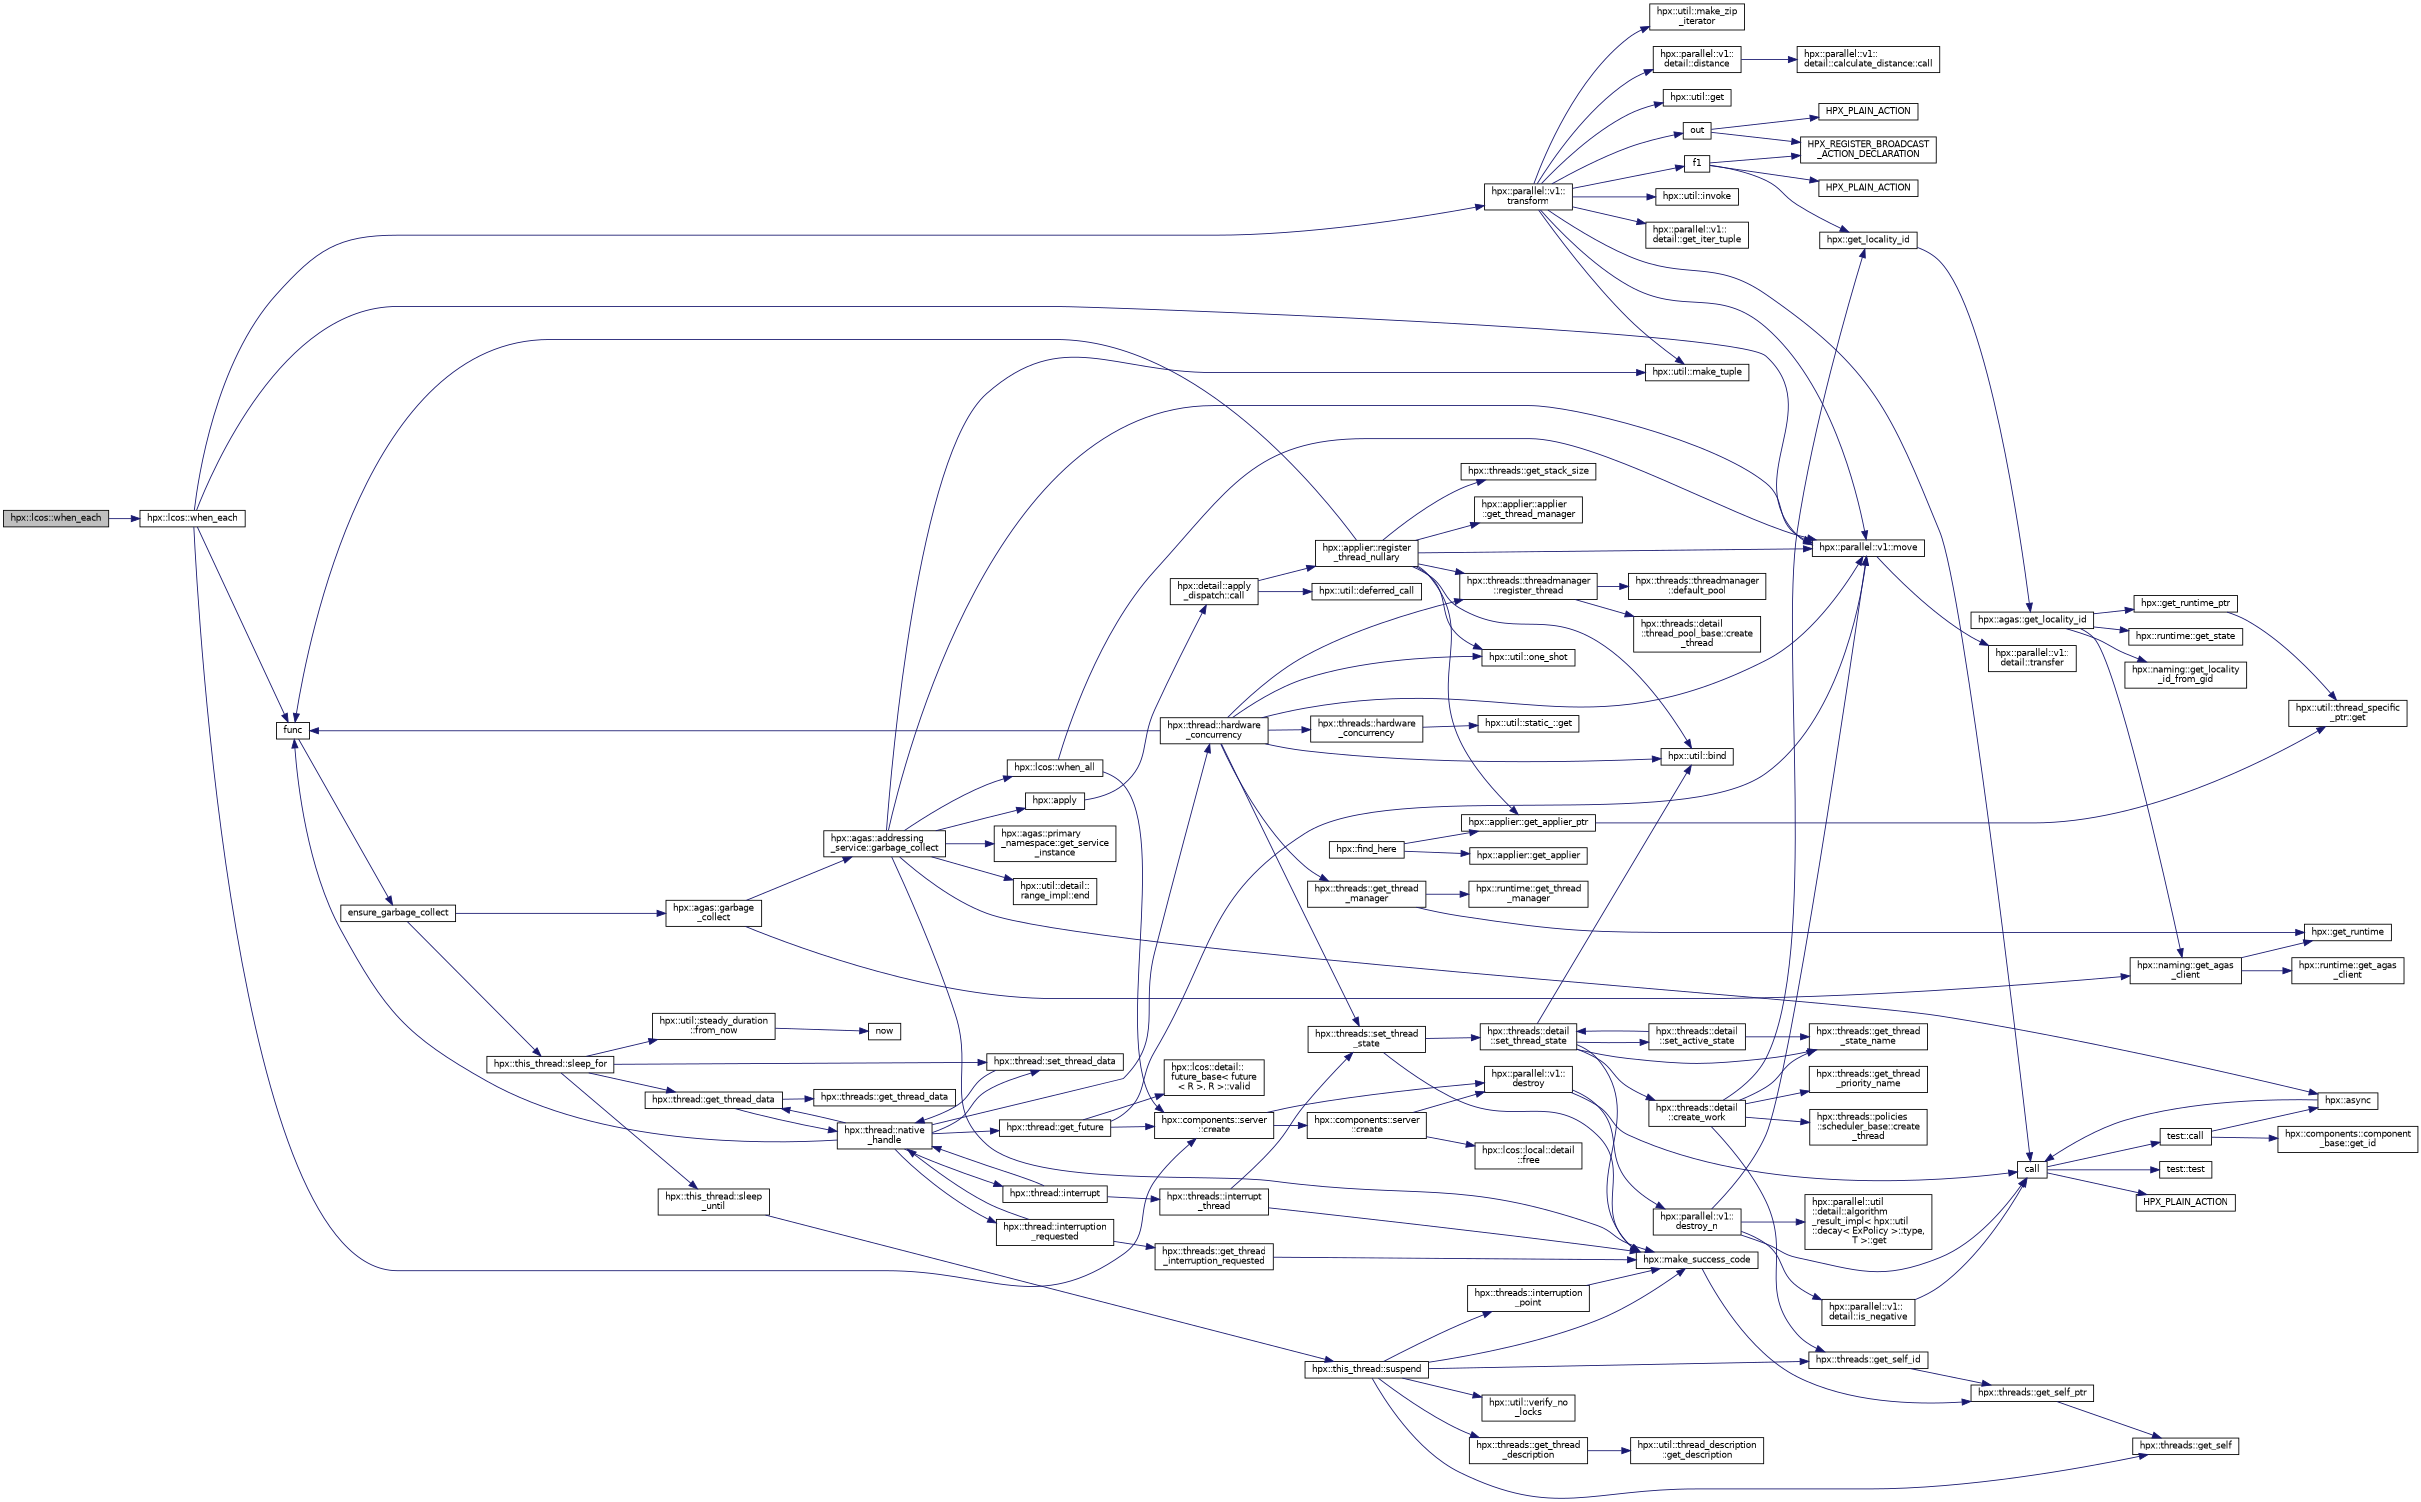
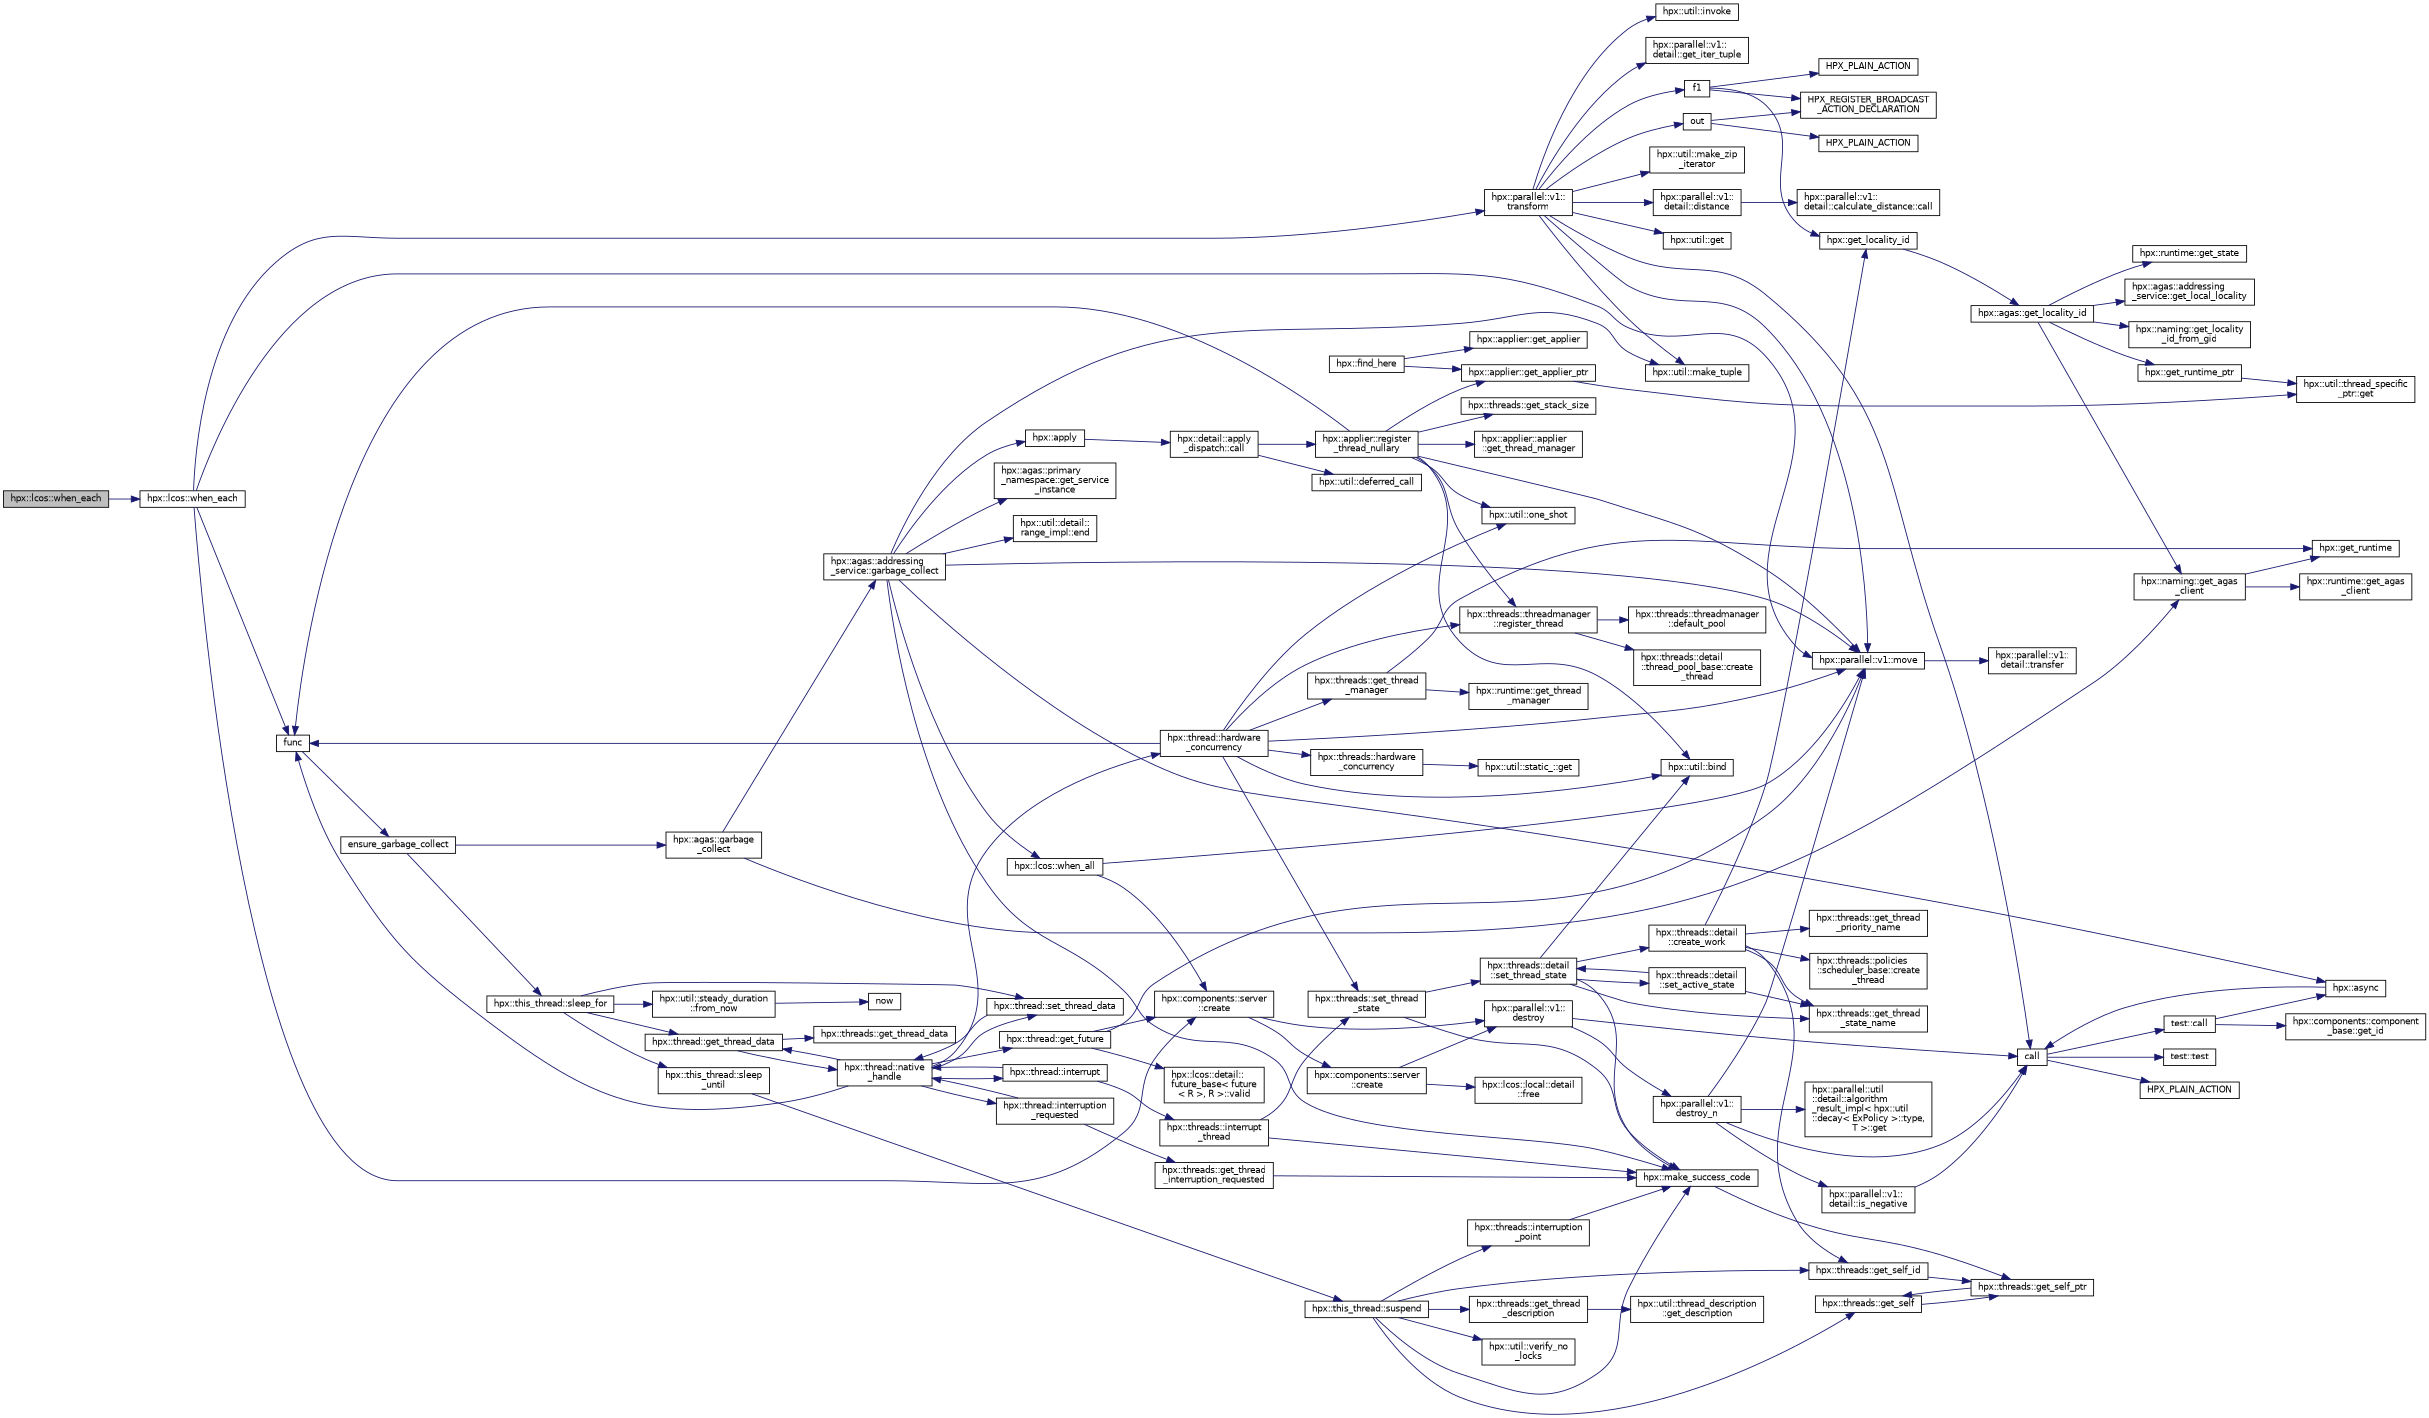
node "hpx::agas::addressing _service::get_local_locality": added
edge "hpx::threads::get_self" -> "hpx::threads::get_self_ptr": added
